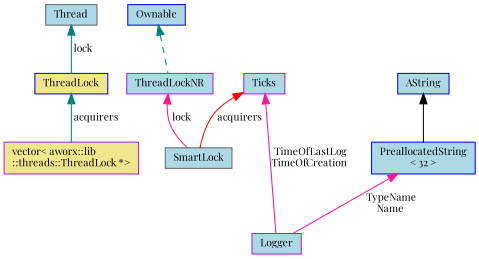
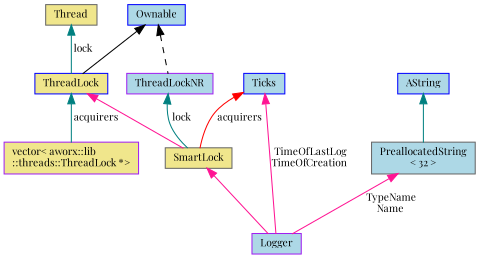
node "Thread": fillcolor lightblue -> khaki
edge "ThreadLock" -> "Ownable": added
edge "ThreadLockNR" -> "Ownable": color teal -> black
node "Ticks": color purple -> blue
edge "SmartLock" -> "ThreadLock": added
edge "PreallocatedString < 32 >" -> "AString": color black -> teal
edge "SmartLock" -> "ThreadLockNR": color deeppink -> teal
node "SmartLock": fillcolor lightblue -> khaki
node "PreallocatedString < 32 >": color blue -> gray40
edge "Logger" -> "SmartLock": added
